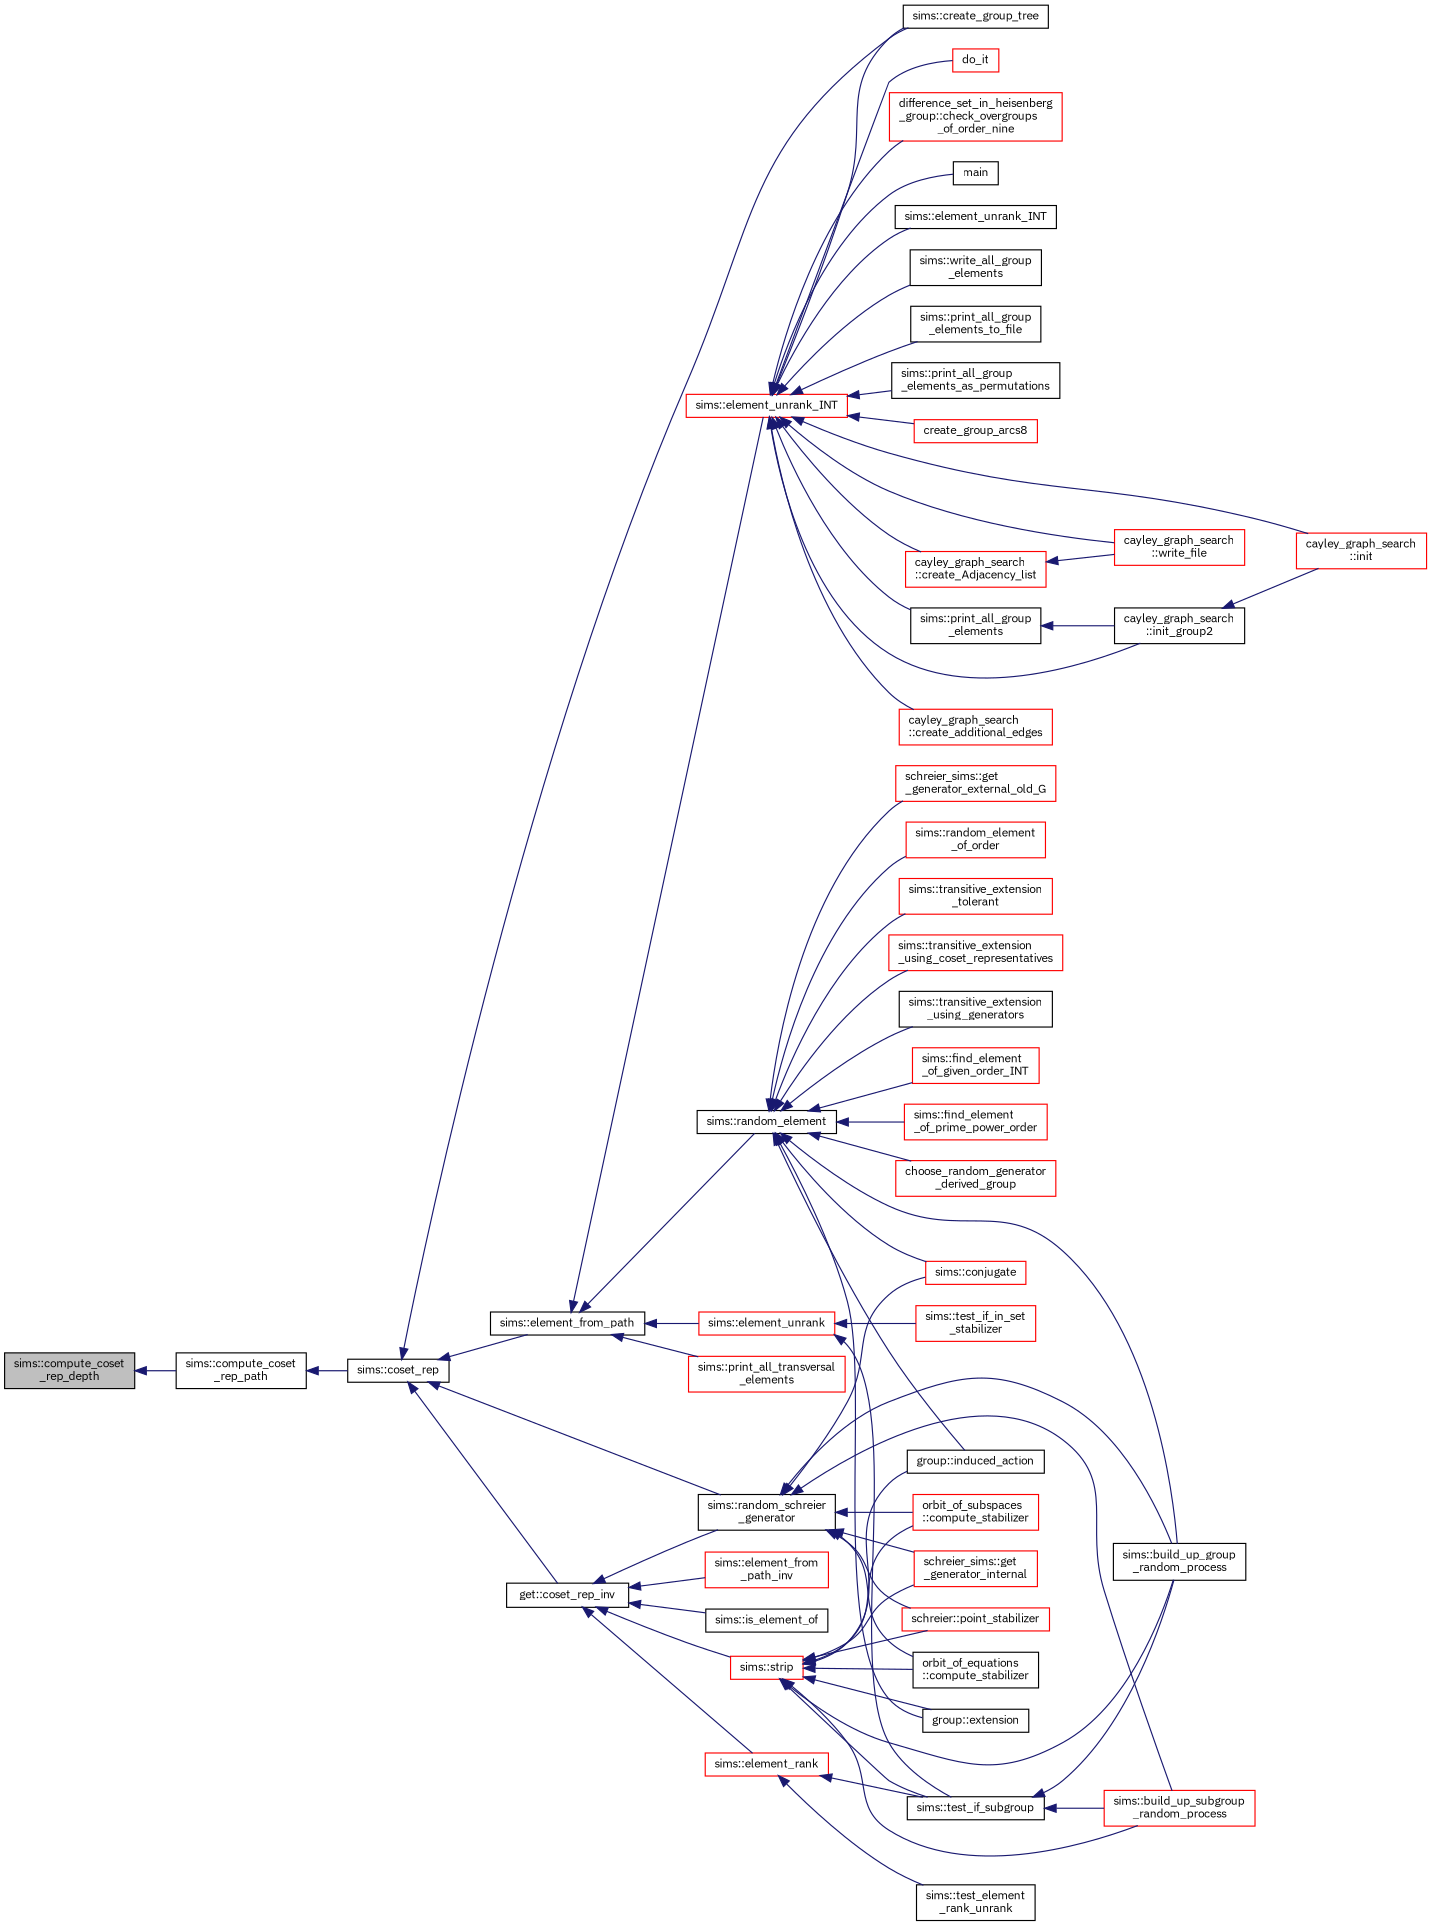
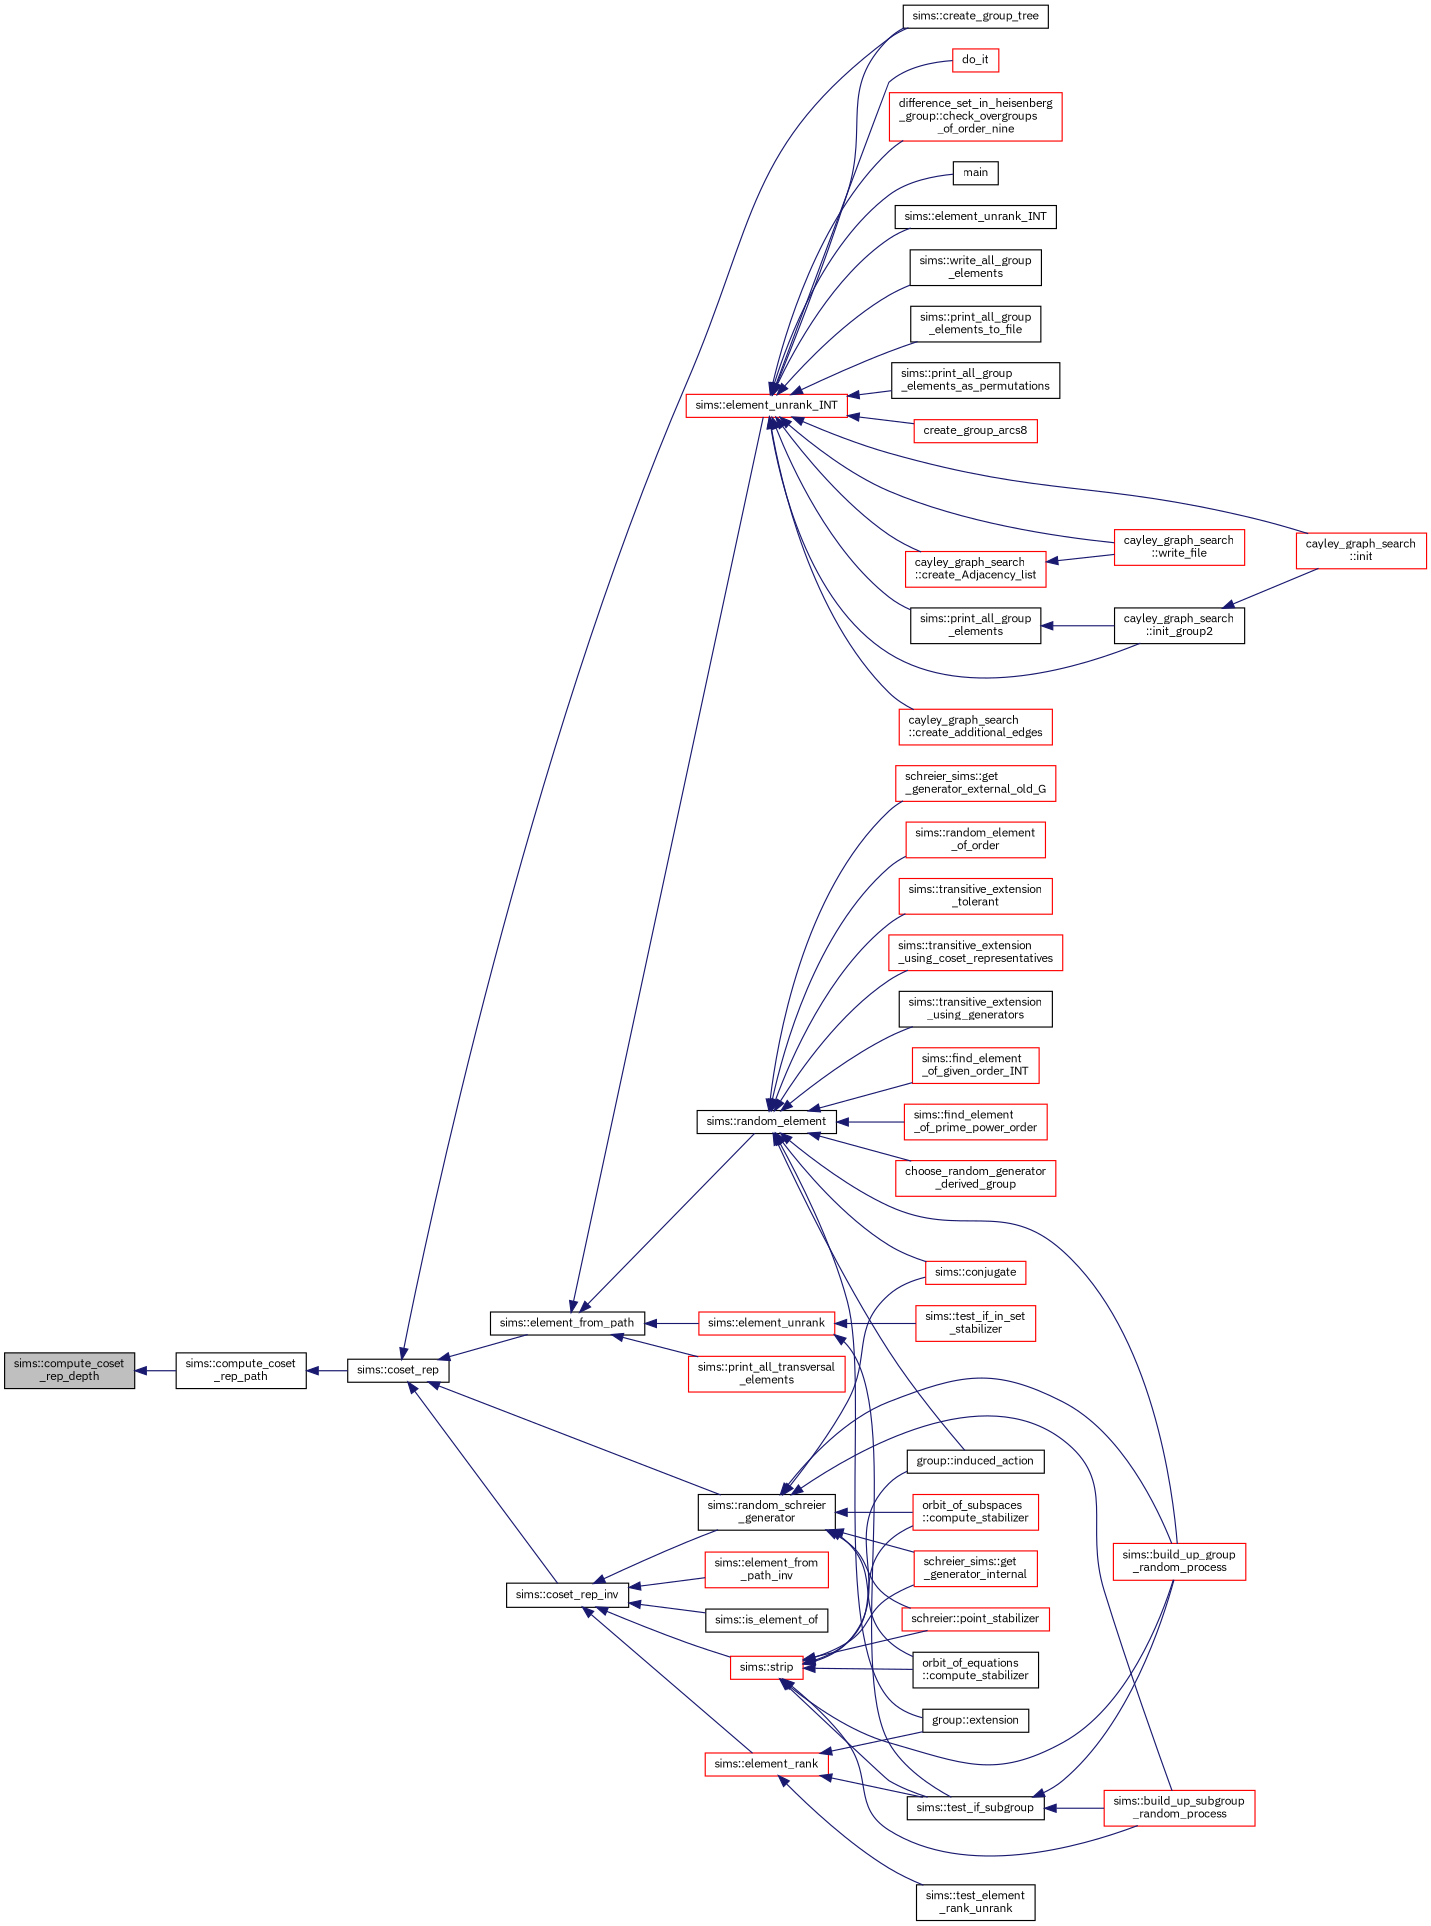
node "sims::build_up_group _random_process": color black -> red
node "get::coset_rep_inv": label "get::coset_rep_inv" -> "sims::coset_rep_inv"
edge "group::extension" -> "sims::strip": now "group::extension" -> "sims::element_rank"
